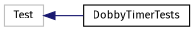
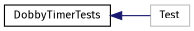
edge "DobbyTimerTests" -> "Test": reversed
